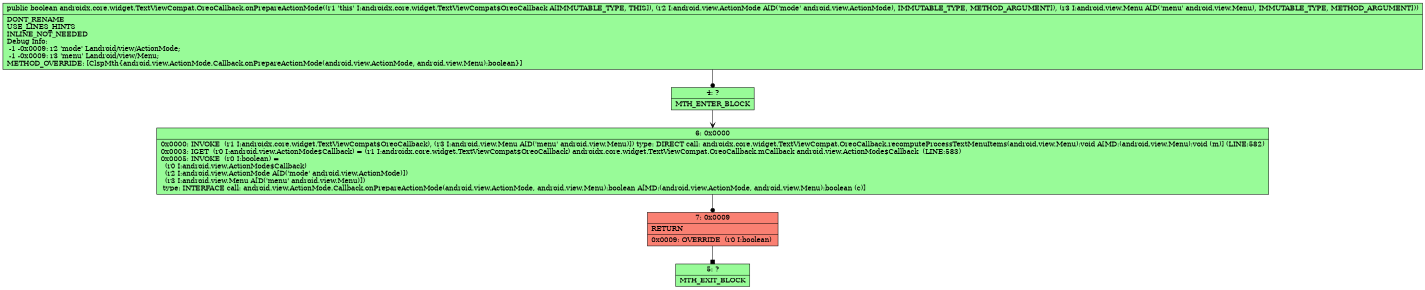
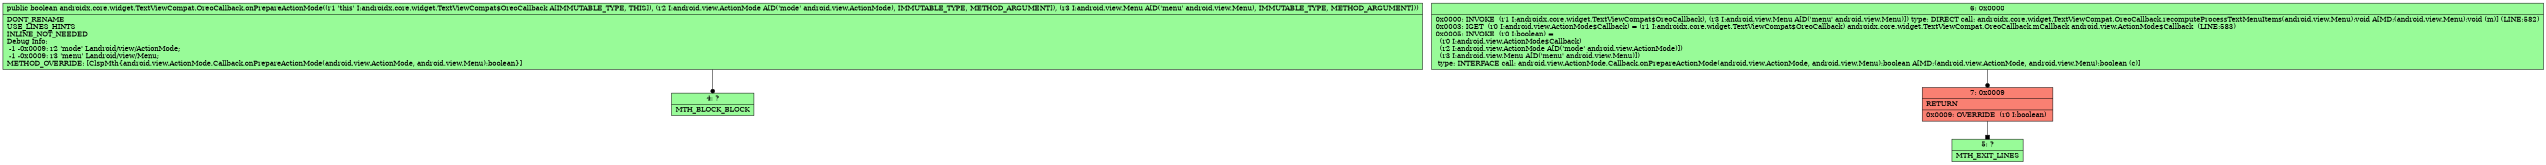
node "4: ?": text "MTH_ENTER_BLOCK" -> "MTH_BLOCK_BLOCK"
edge "4: ?" -> "6: 0x0000": removed
node "5: ?": text "MTH_EXIT_BLOCK" -> "MTH_EXIT_LINES"
